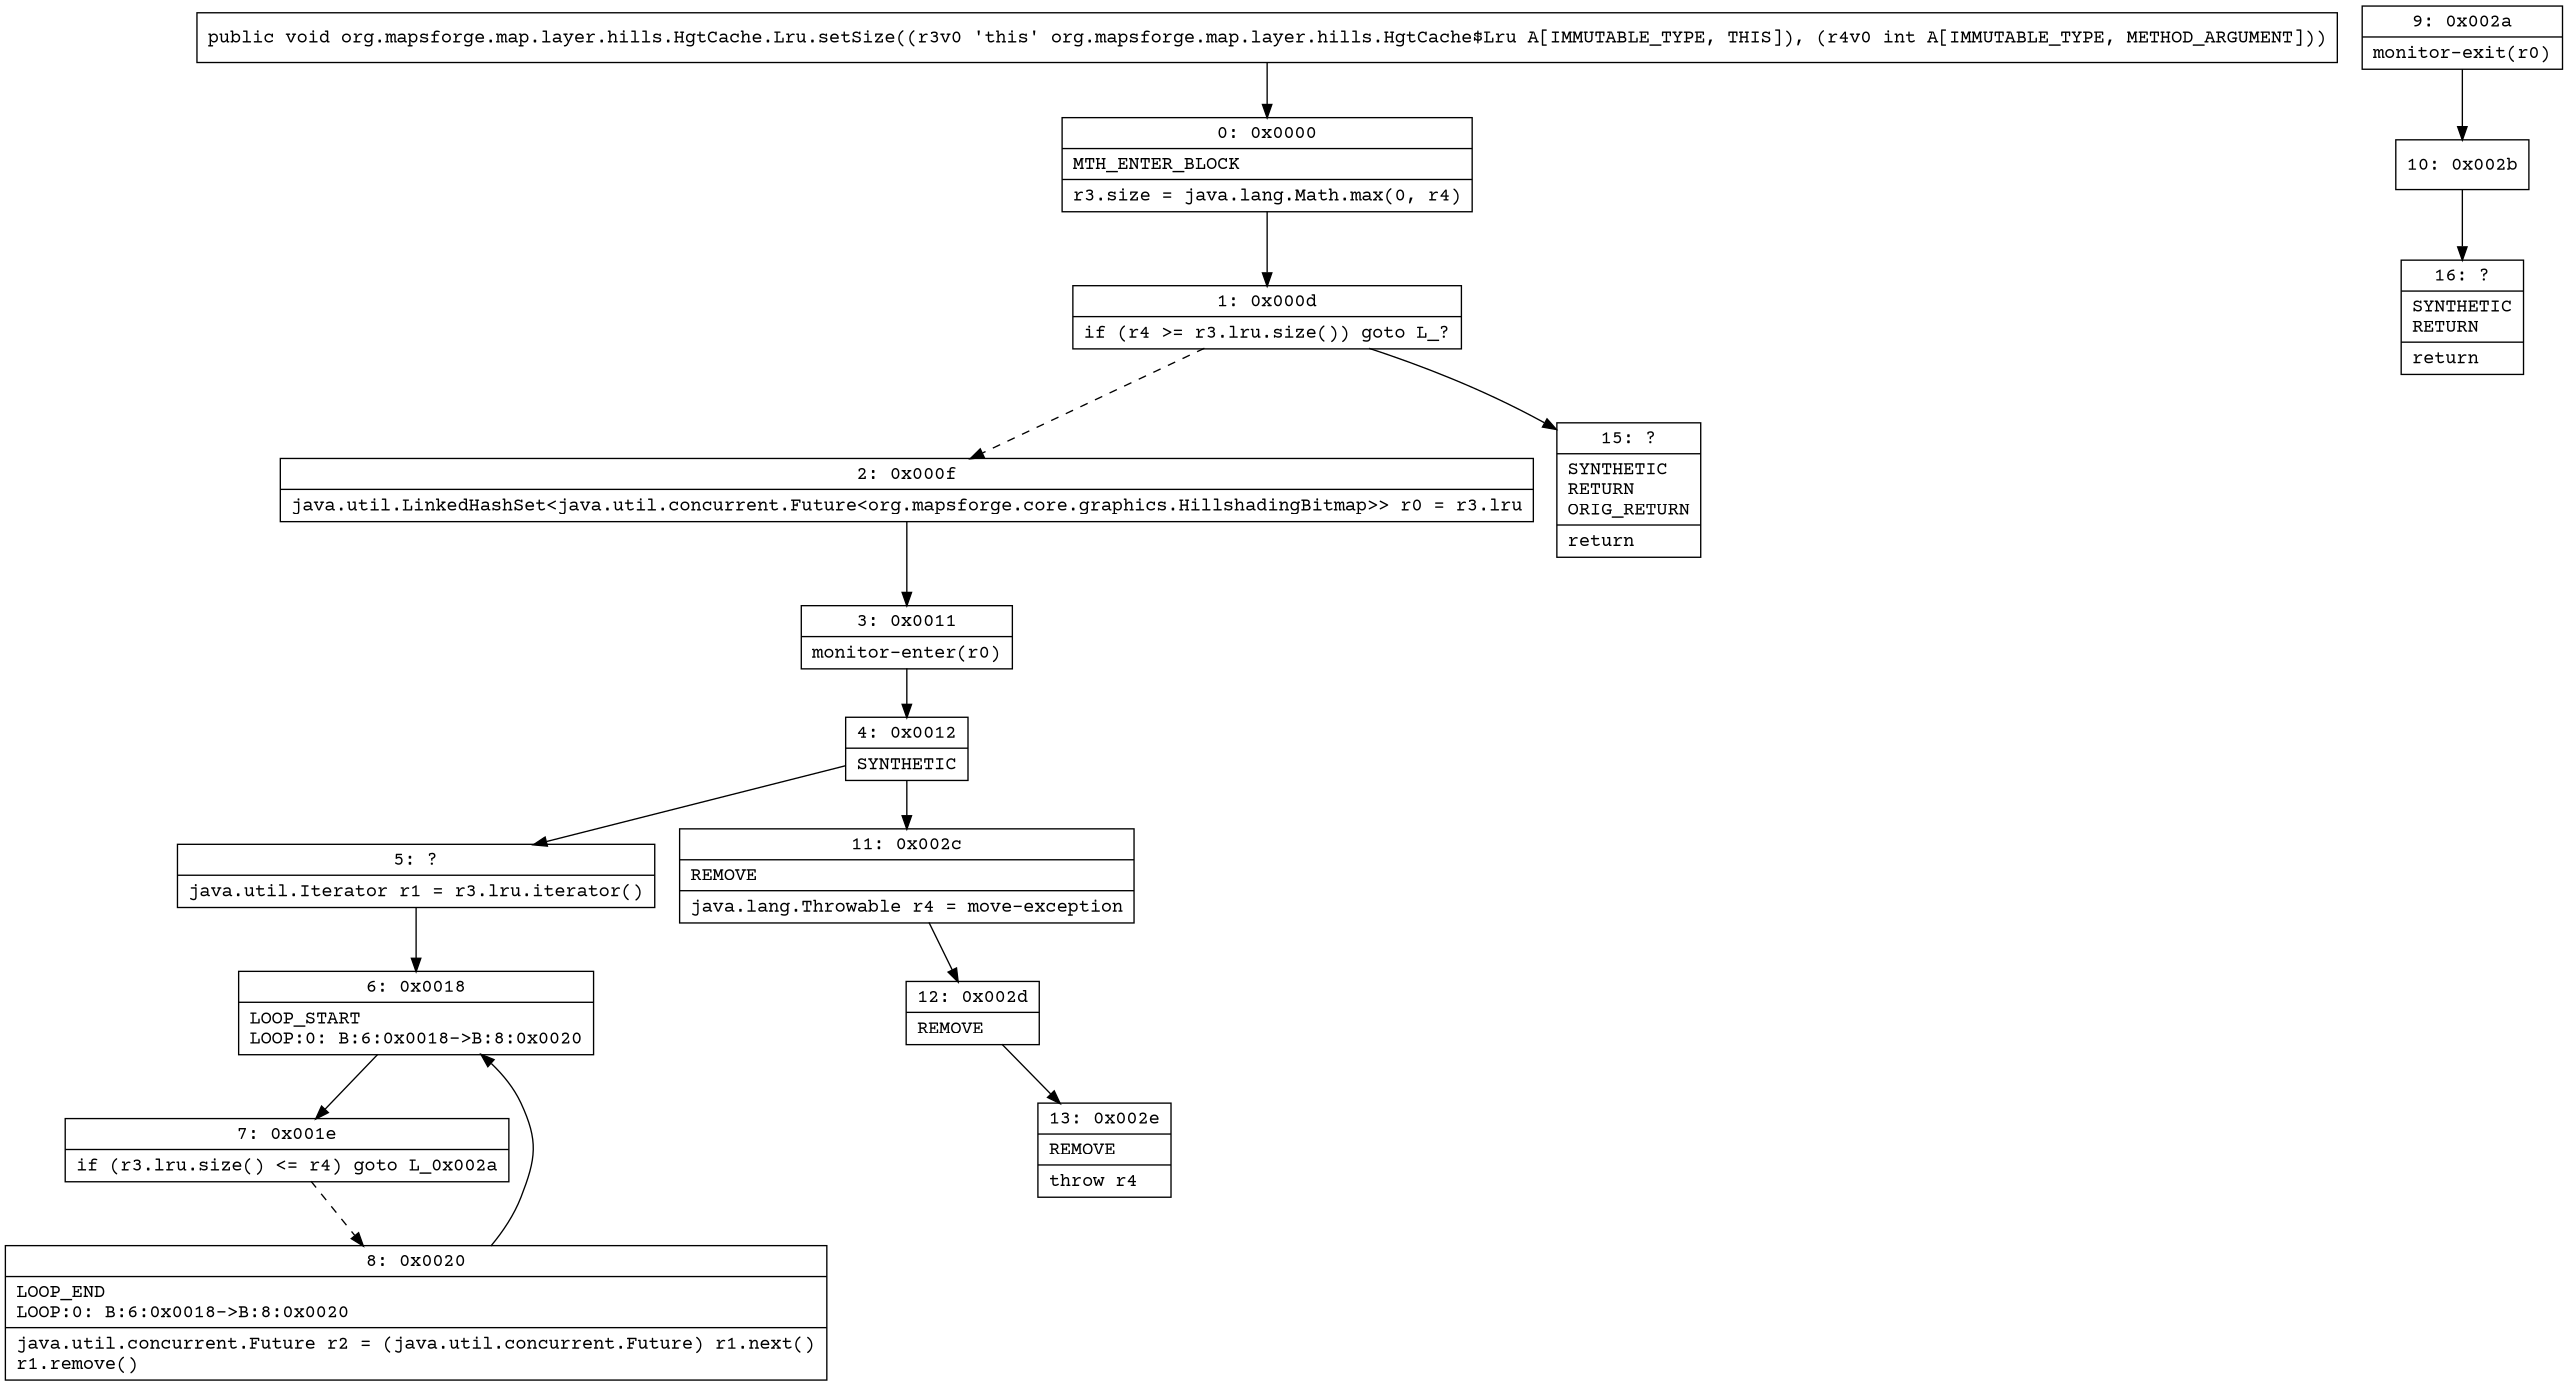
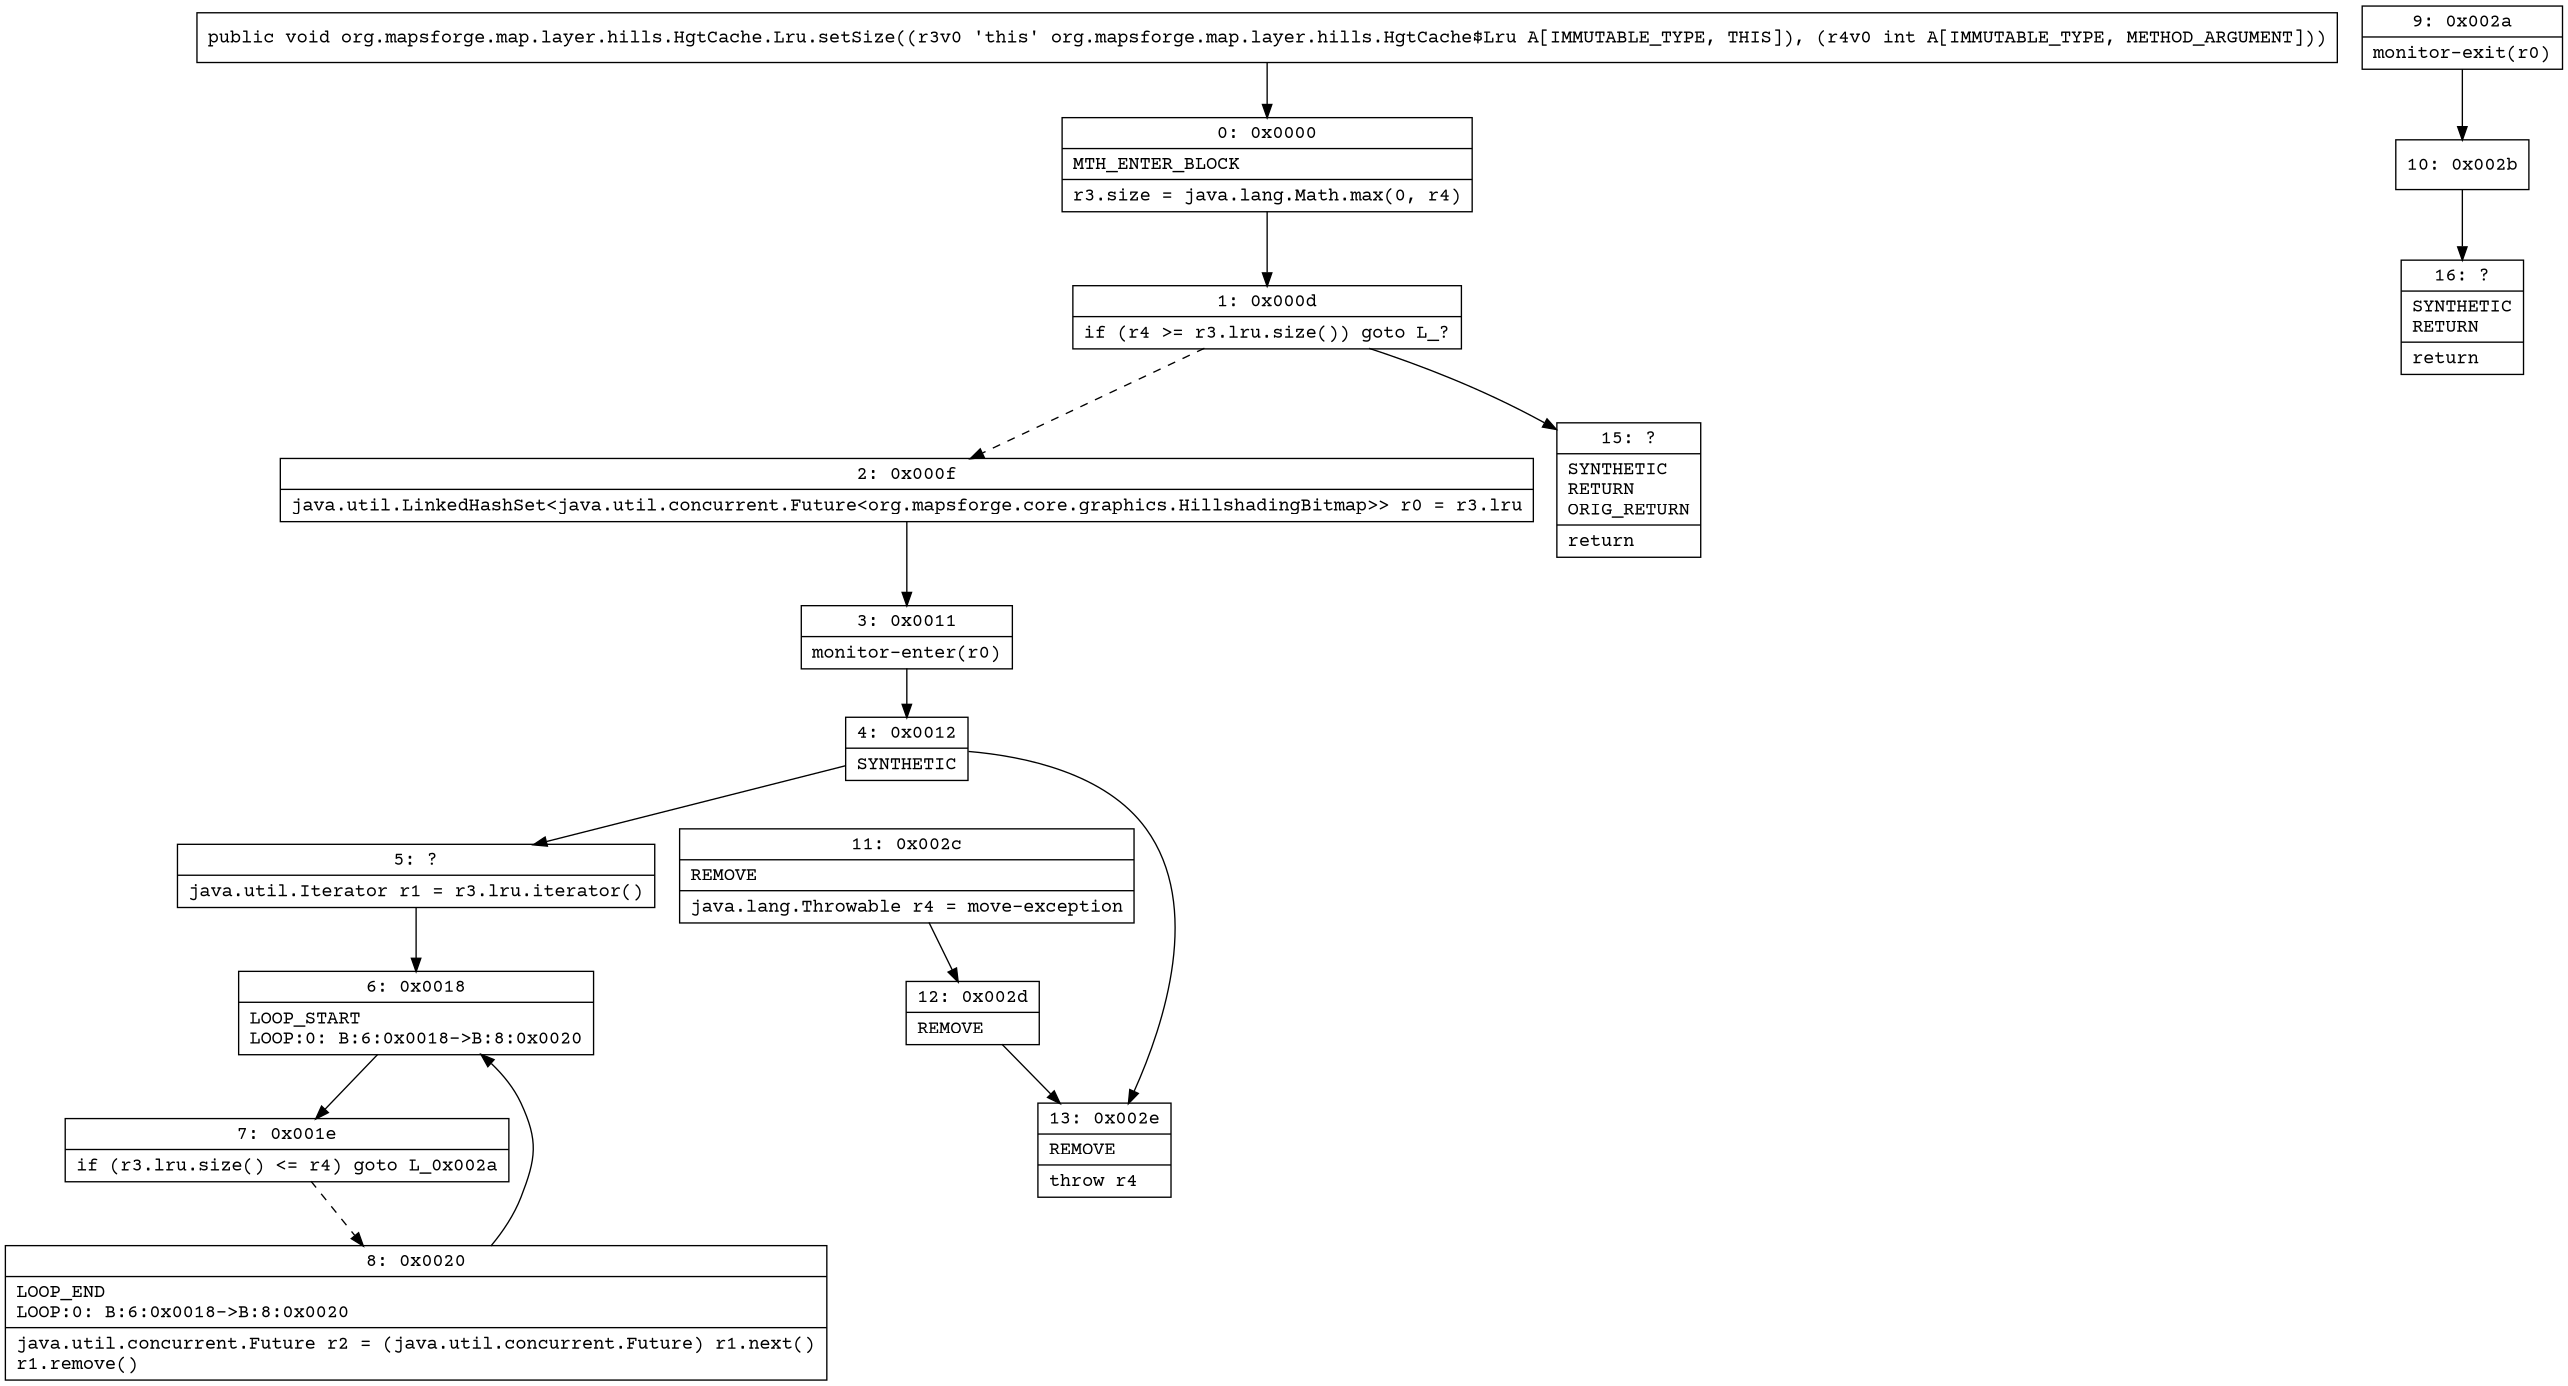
edge "4: 0x0012" -> "11: 0x002c": now "4: 0x0012" -> "13: 0x002e"
